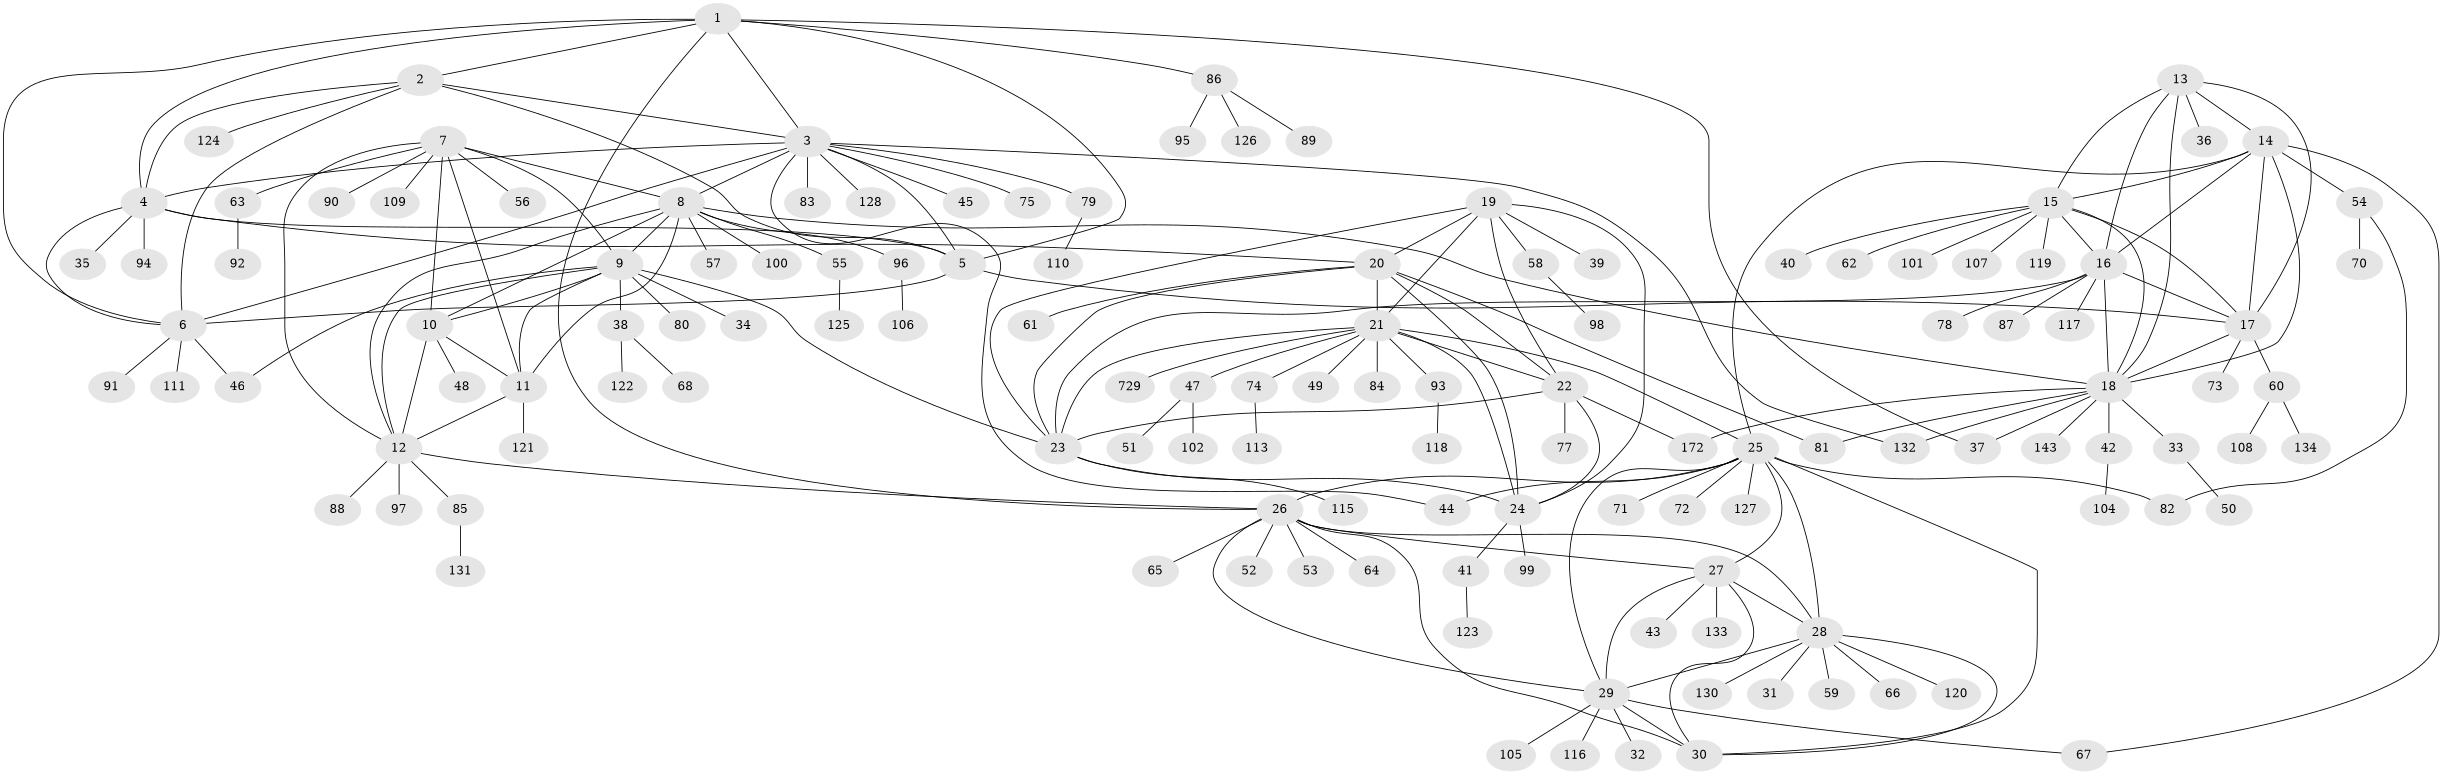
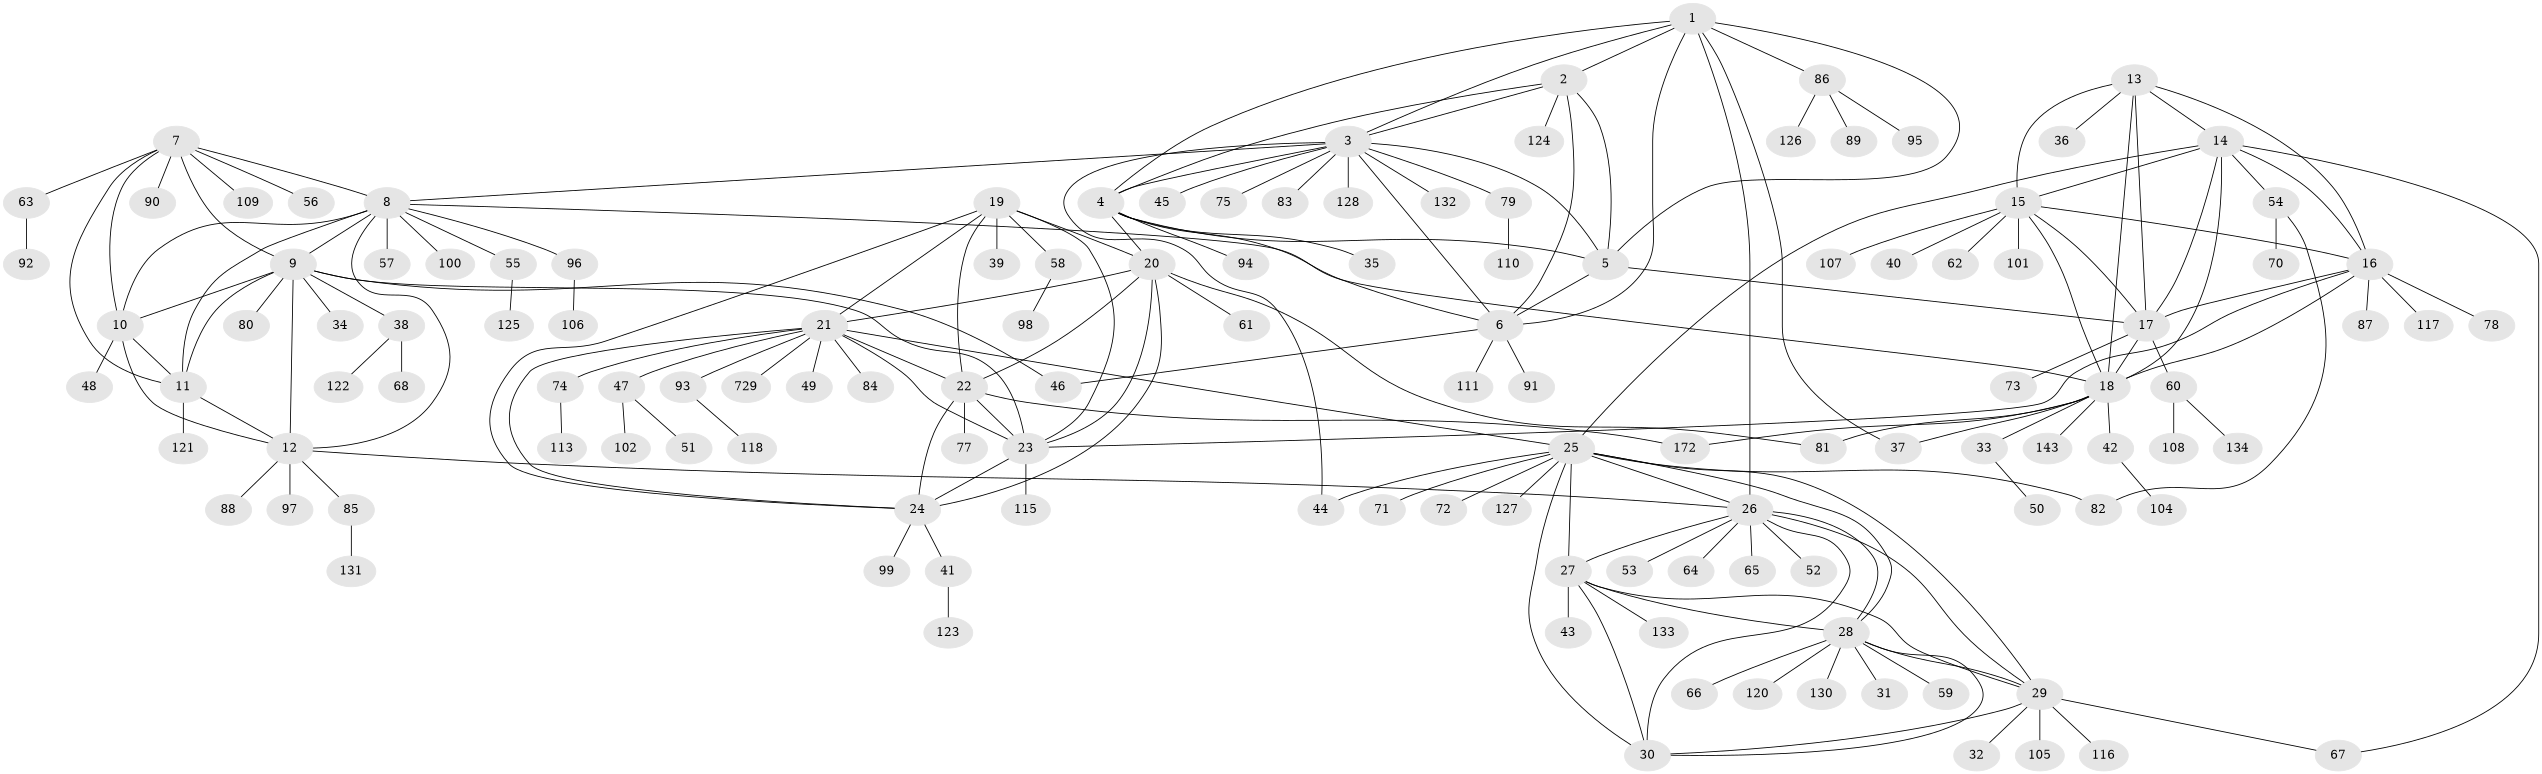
node "119": removed
edge "7" -- "12": removed
edge "18" -- "132": removed
